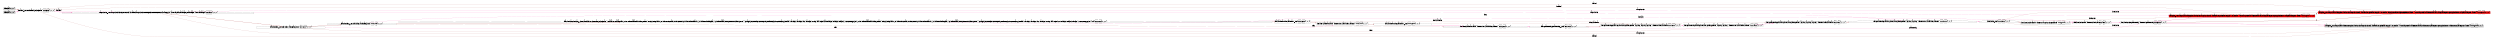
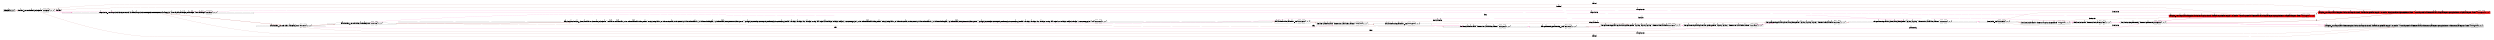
node "beforeClass['0', '1', '0']": removed
